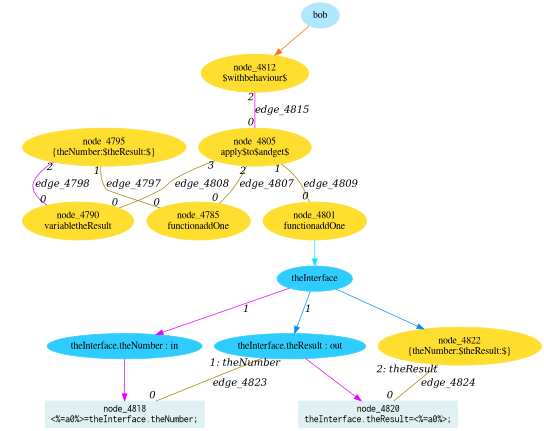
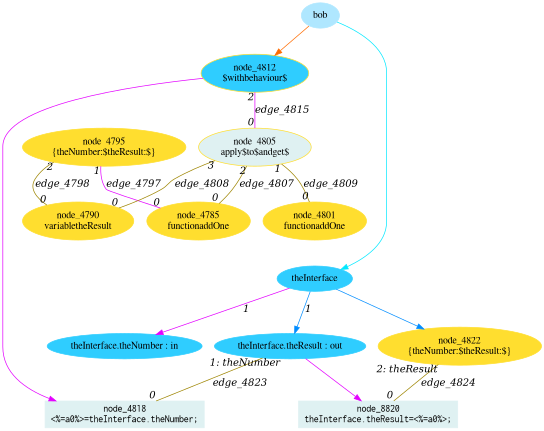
node "node_4812 $withbehaviour$": fillcolor #ffde2f -> #2fcdff
node "node_4805 apply$to$andget$": fillcolor #ffde2f -> #dff1f2
edge "node_4795 {theNumber:$theResult:$}" -- "node_4790 variabletheResult": color #e300ff -> #9d8400
edge "node_4795 {theNumber:$theResult:$}" -- "node_4785 functionaddOne": color #9d8400 -> #e300ff
edge "node_4801 functionaddOne" -> "theInterface": now "bob" -> "theInterface"
edge "theInterface.theNumber : in" -> "node_4818 <%=a0%>=theInterface.theNumber;": now "node_4812 $withbehaviour$" -> "node_4818 <%=a0%>=theInterface.theNumber;"
node "node_4820 theInterface.theResult=<%=a0%>;": label "node_4820 theInterface.theResult=<%=a0%>;" -> "node_8820 theInterface.theResult=<%=a0%>;"
